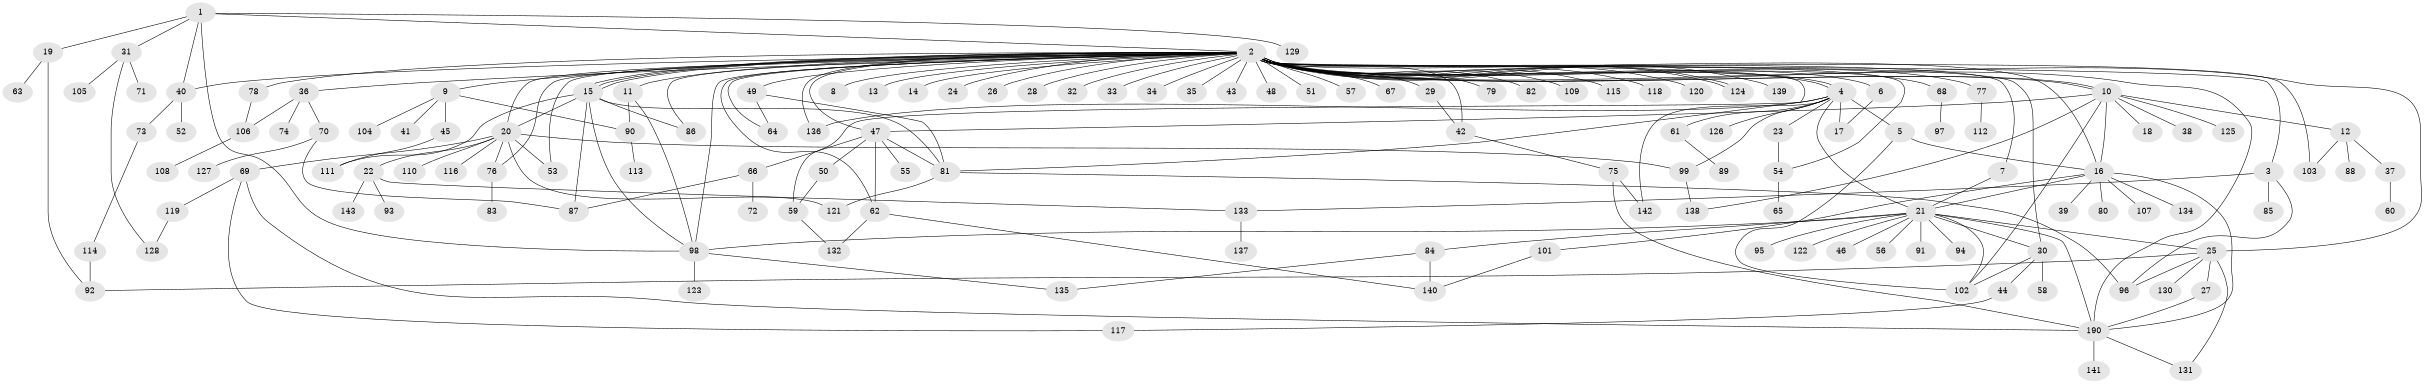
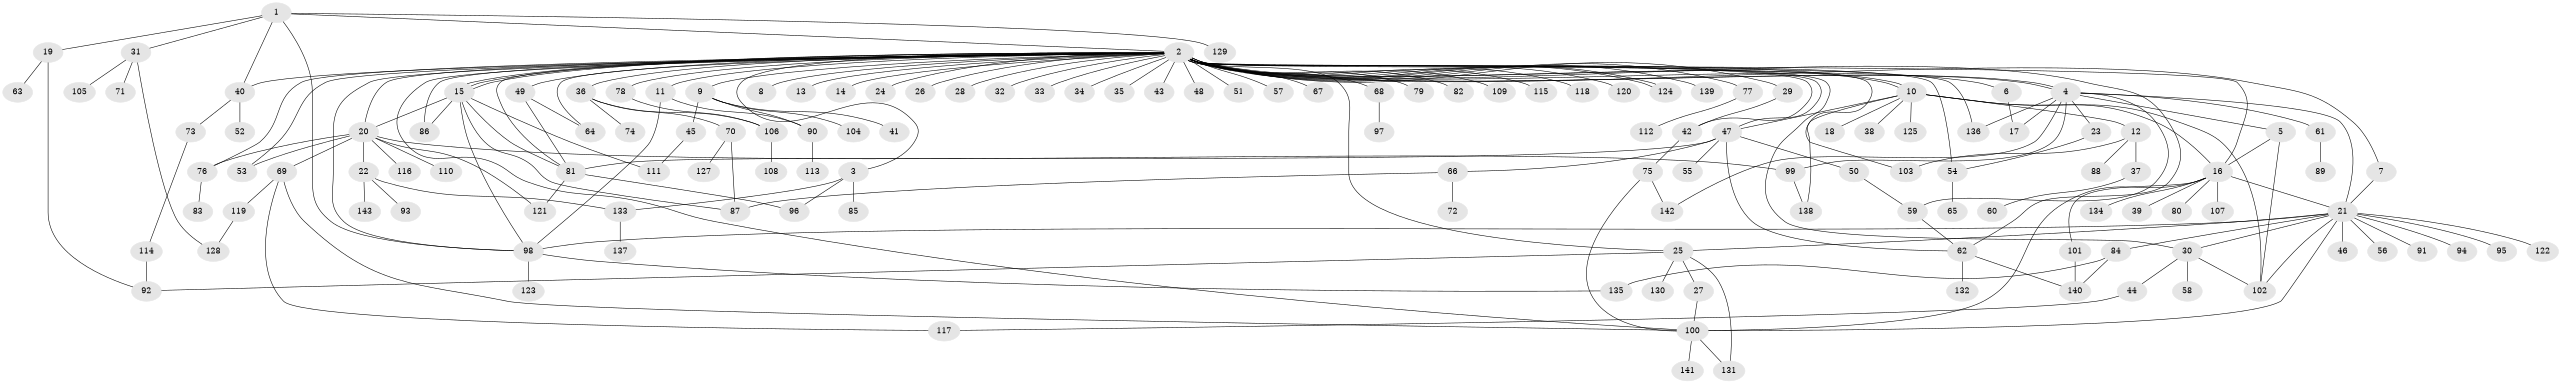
node "126": removed
edge "59" -- "132": now "59" -- "62"
edge "25" -- "96": removed
node "190": label "190" -> "100"
